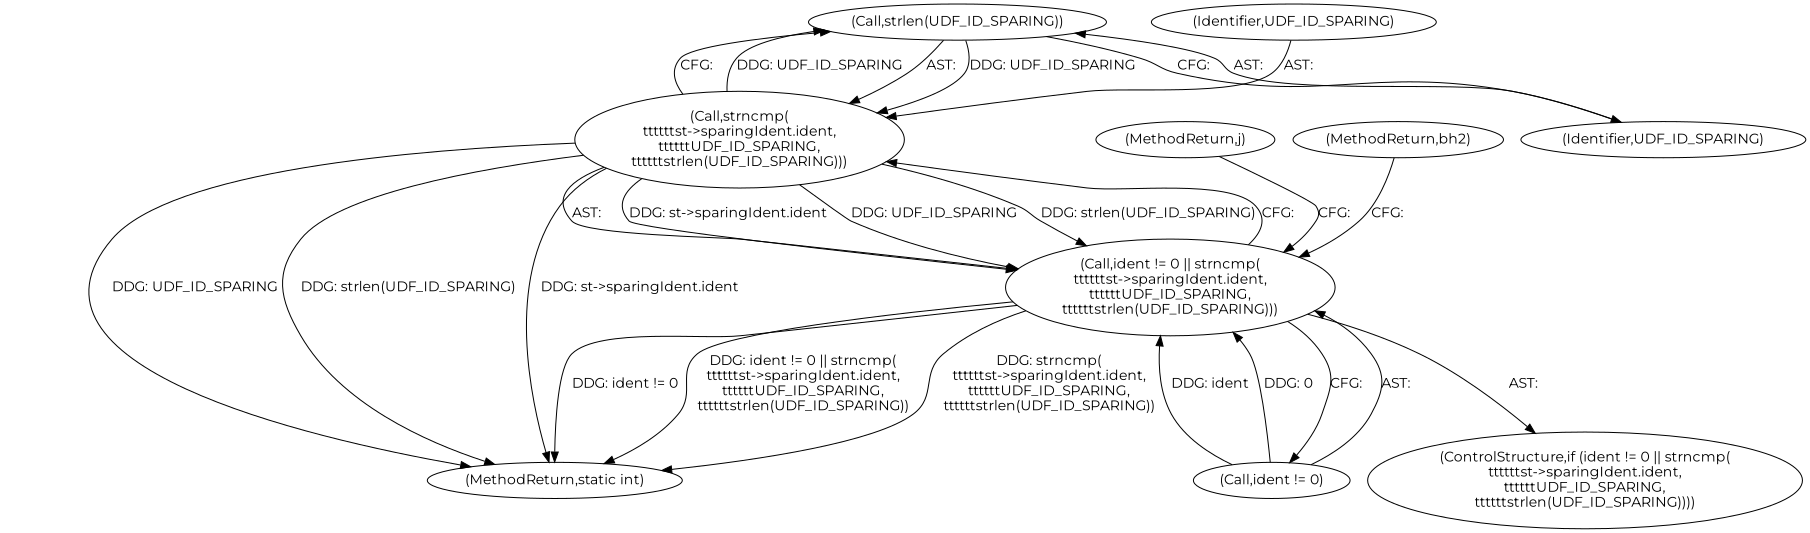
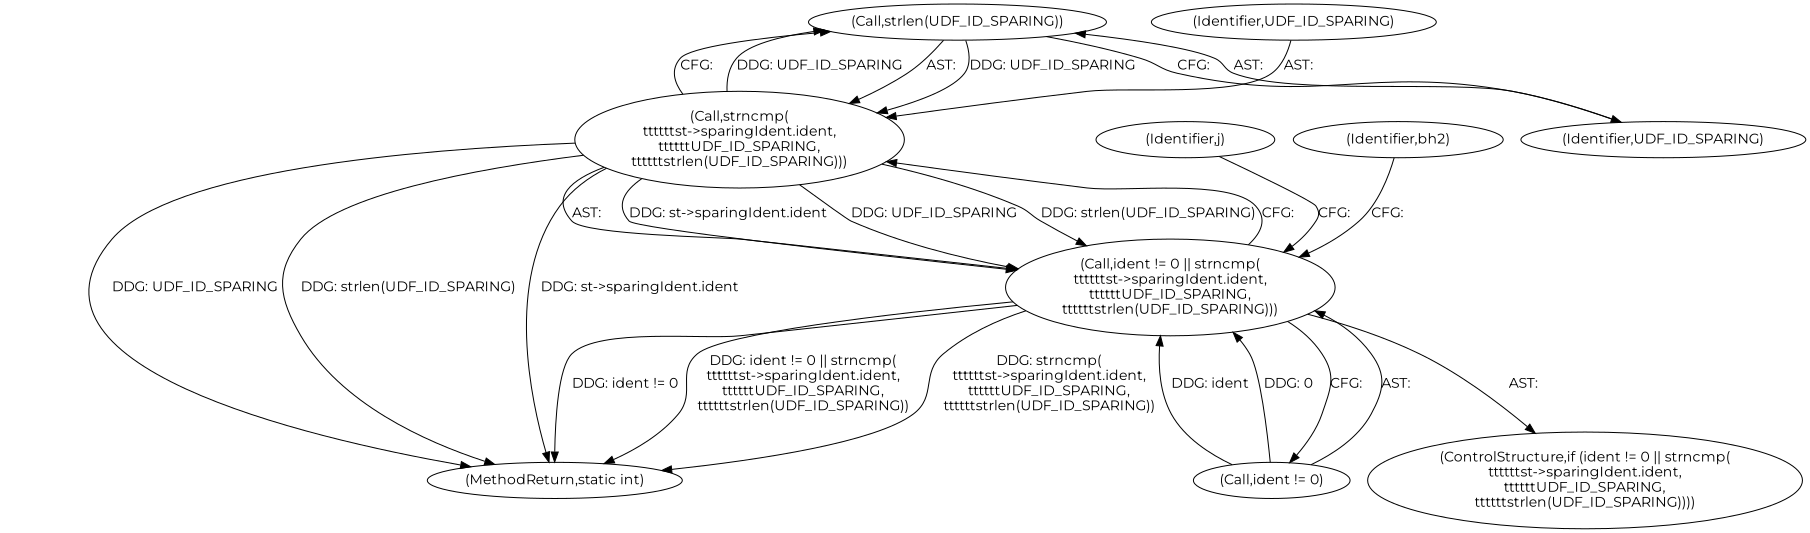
node "(MethodReturn,j)": label "(MethodReturn,j)" -> "(Identifier,j)"
node "(MethodReturn,bh2)": label "(MethodReturn,bh2)" -> "(Identifier,bh2)"
